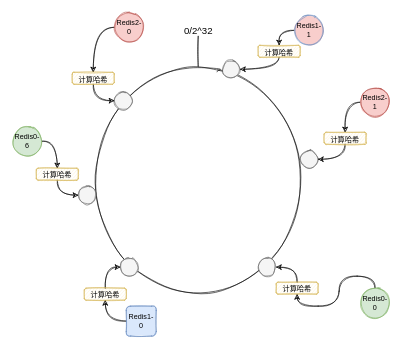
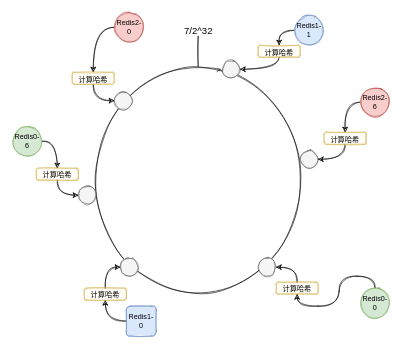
node "0/2^32": label "0/2^32" -> "7/2^32"
node "Redis1-1": fillcolor #f8cecc -> #dae8fc
node "Redis2-1": label "Redis2-1" -> "Redis2-6"
